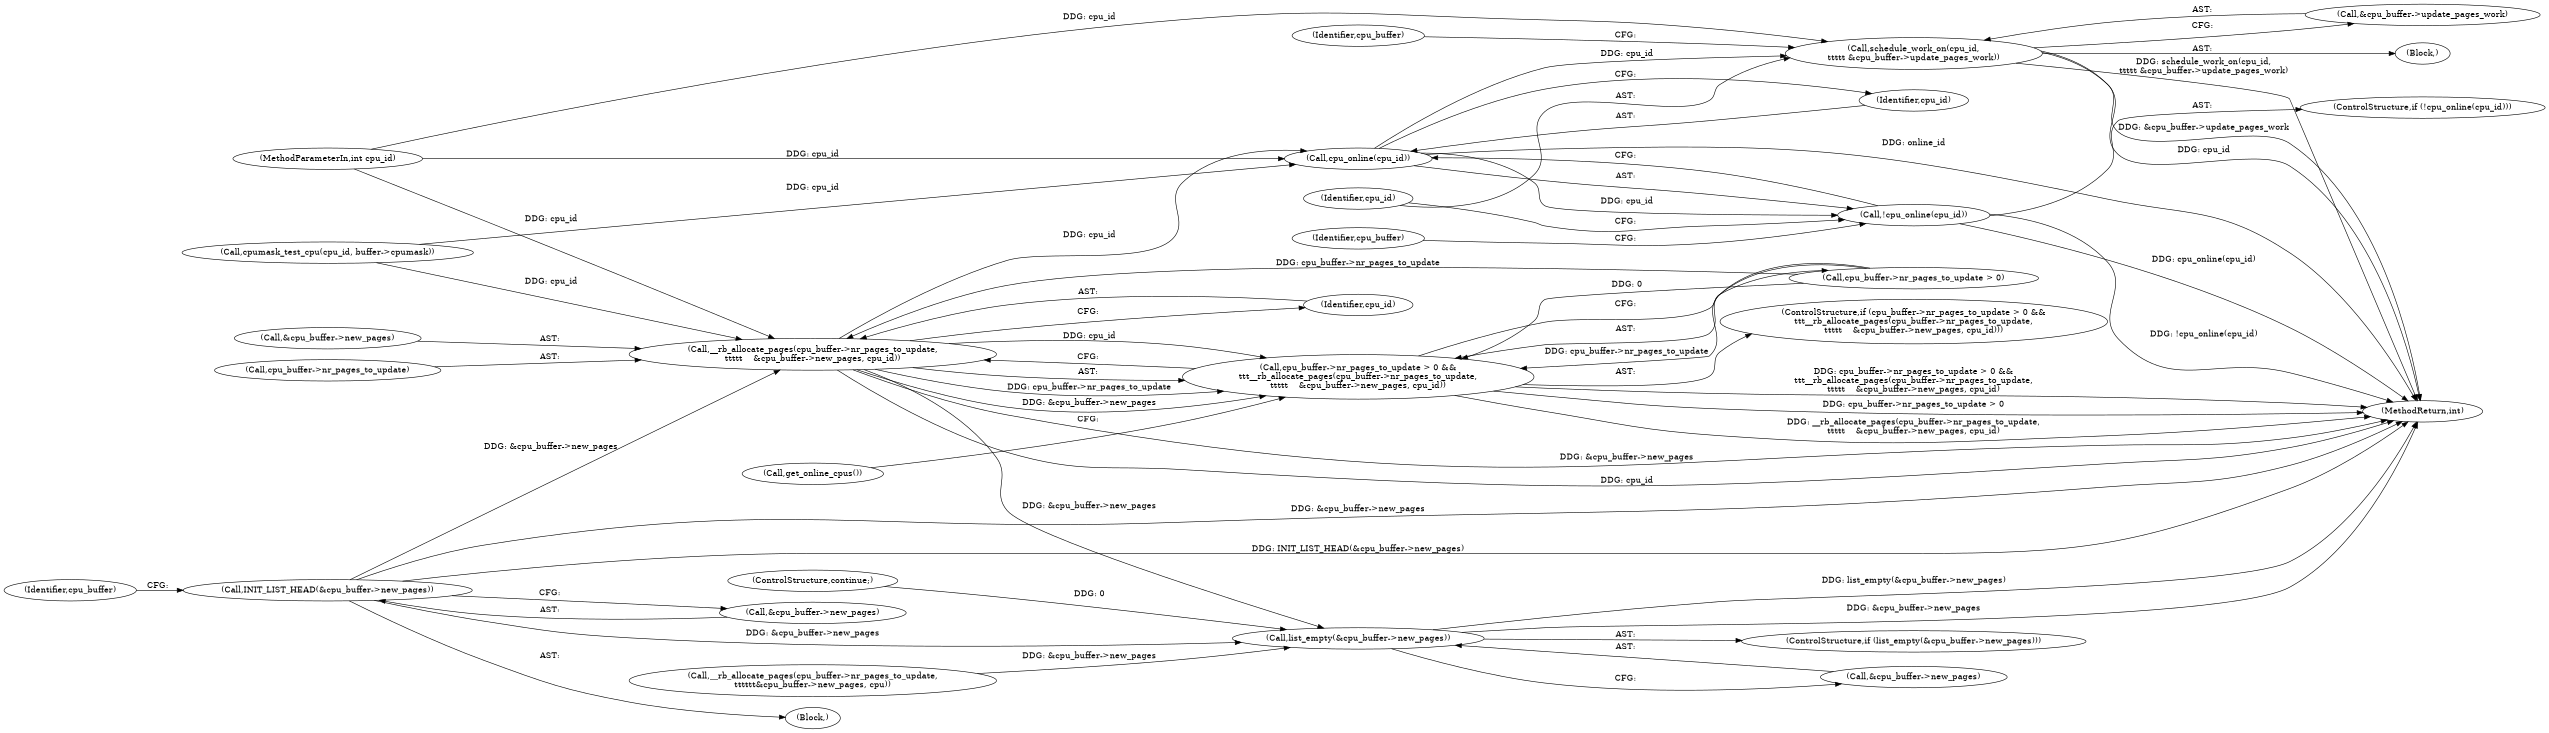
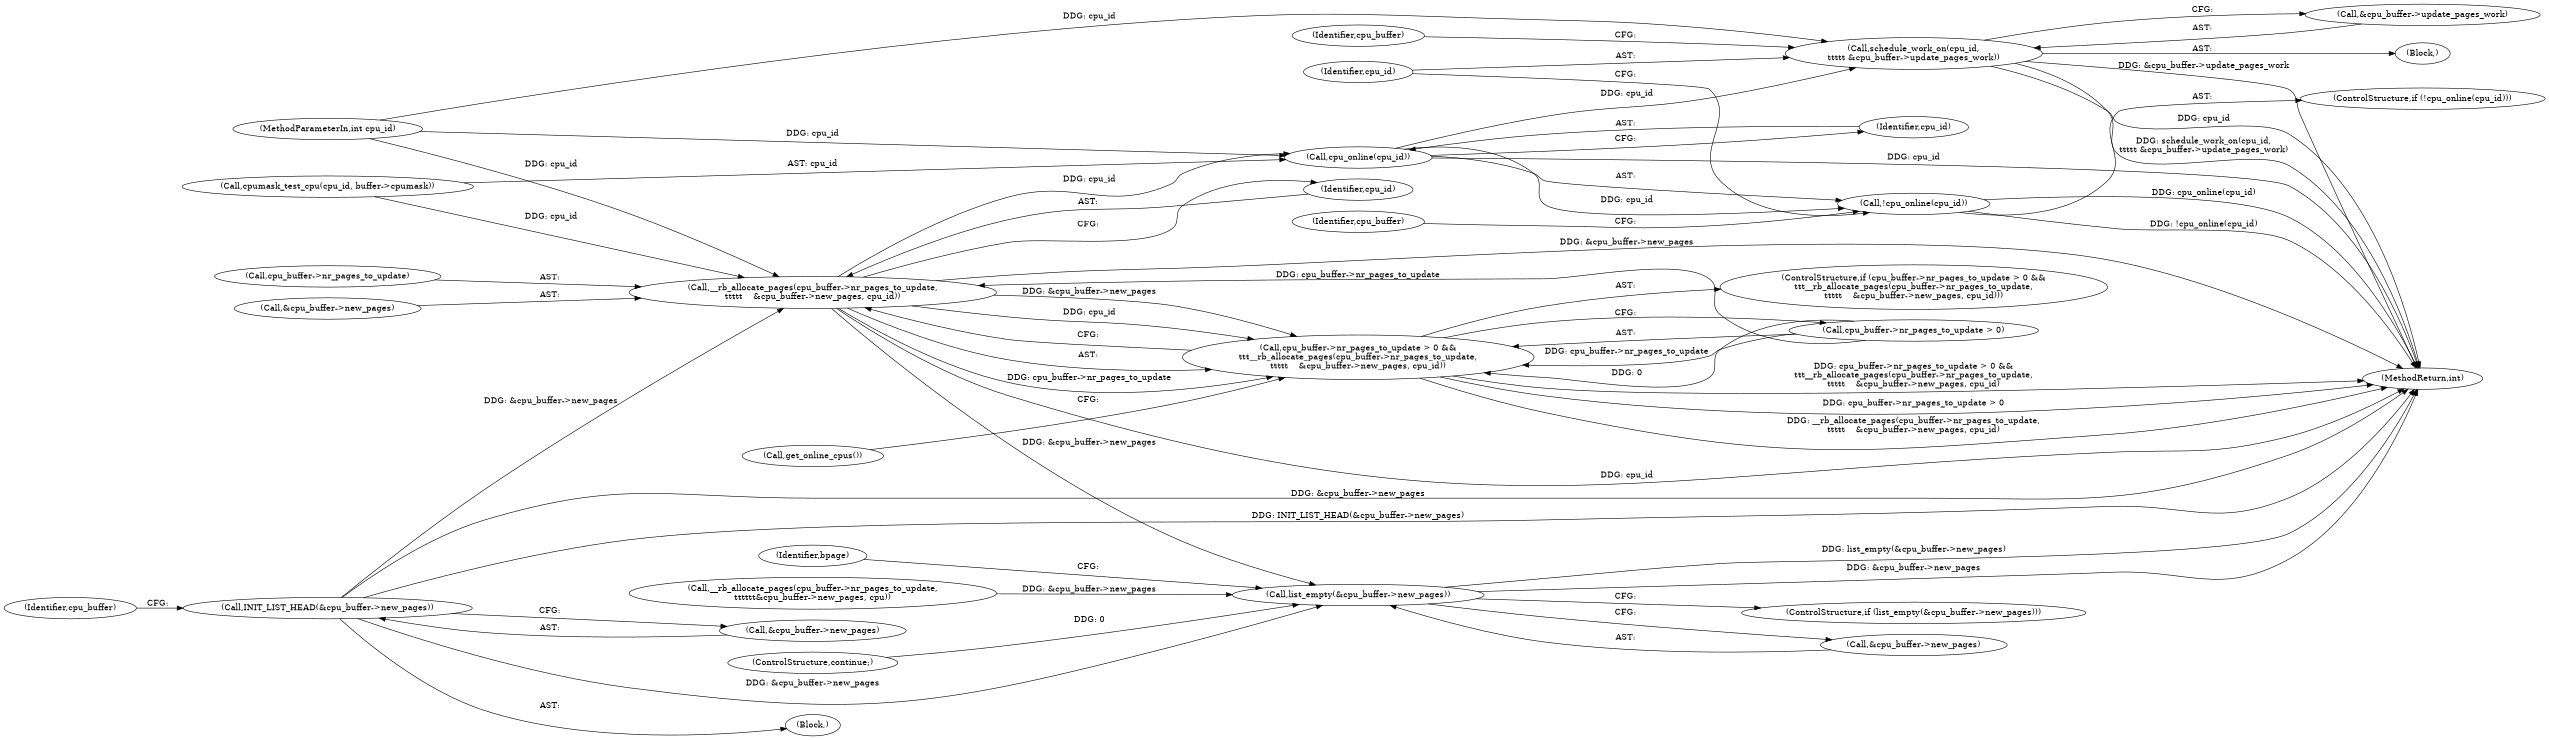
edge "(Call,cpu_online(cpu_id))" -> "(MethodReturn,int)": label "DDG: online_id" -> "DDG: cpu_id"
edge "(Call,!cpu_online(cpu_id))" -> "(Call,cpu_online(cpu_id))": removed, label "CFG:"
edge "(Call,cpumask_test_cpu(cpu_id, buffer->cpumask))" -> "(Call,cpu_online(cpu_id))": label "DDG: cpu_id" -> "AST: cpu_id"
node "(Identifier,bpage)": added
edge "(Call,list_empty(&cpu_buffer->new_pages))" -> "(ControlStructure,if (list_empty(&cpu_buffer->new_pages)))": label "AST: " -> "CFG: "
